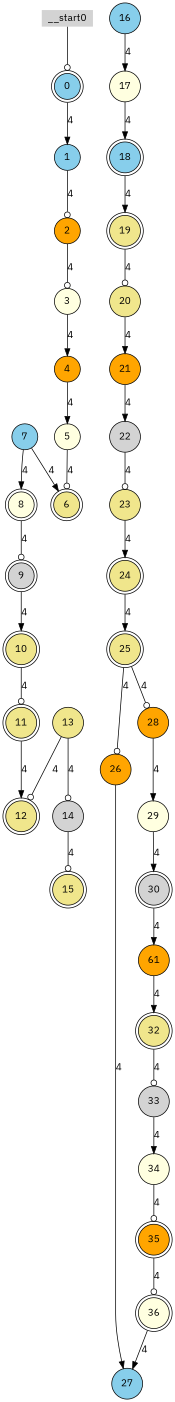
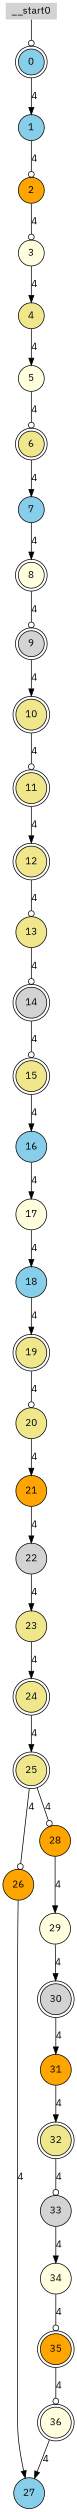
node "18": shape doublecircle -> circle
node "4": fillcolor orange -> khaki
edge "7" -> "6": reversed
edge "22" -> "23": arrowhead odot -> normal
edge "13" -> "12": reversed
node "14": shape circle -> doublecircle
node "61": label "61" -> "31"
edge "15" -> "16": added, label "4"
